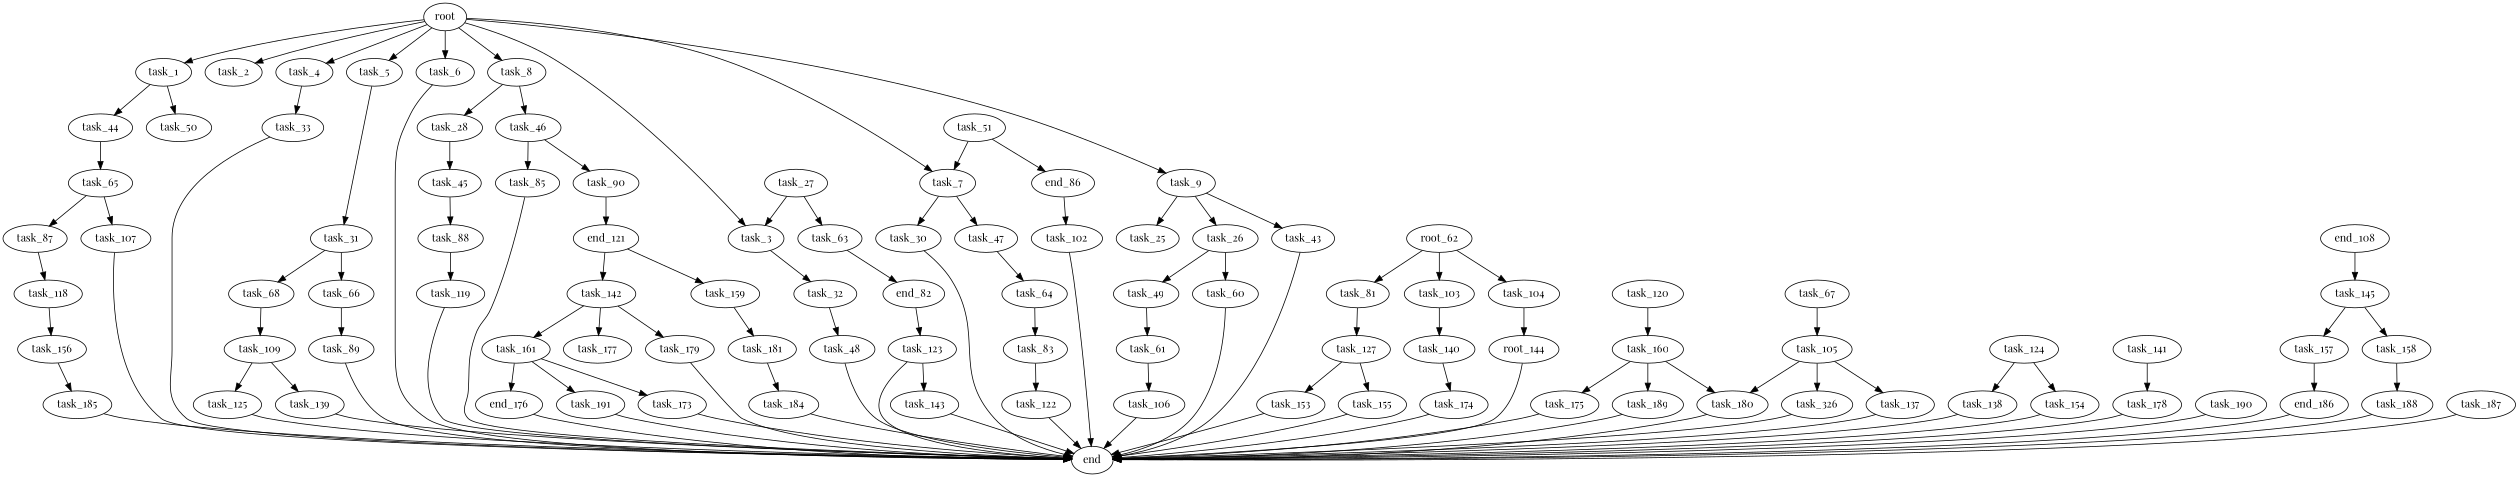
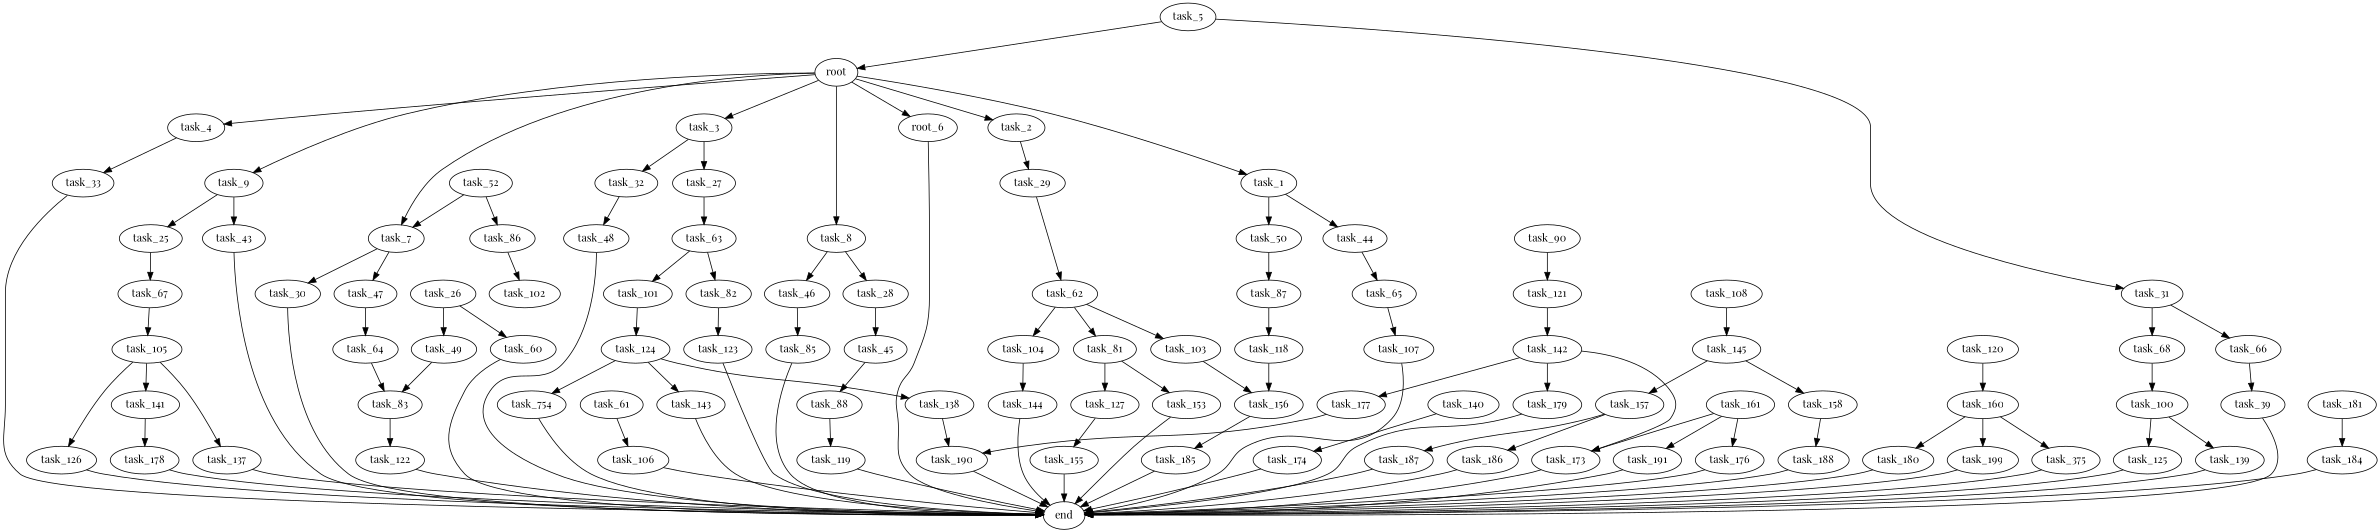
edge "root" -> "task_5": reversed
node "task_6": label "task_6" -> "root_6"
node "task_51": label "task_51" -> "task_52"
edge "task_46" -> "task_90": removed
node "task_29": added
node "end_86": label "end_86" -> "task_86"
edge "task_65" -> "task_87": now "task_50" -> "task_87"
edge "task_27" -> "task_3": reversed
edge "task_9" -> "task_26": removed
node "end_121": label "end_121" -> "task_121"
node "root_62": label "root_62" -> "task_62"
node "end_108": label "end_108" -> "task_108"
edge "task_25" -> "task_67": added
node "task_101": added
node "task_159": removed
node "end_82": label "end_82" -> "task_82"
edge "task_49" -> "task_61": now "task_49" -> "task_83"
edge "task_103" -> "task_140": now "task_103" -> "task_156"
edge "task_142" -> "task_161": now "task_142" -> "task_173"
edge "task_102" -> "end": removed
node "task_109": label "task_109" -> "task_100"
node "task_89": label "task_89" -> "task_39"
node "root_144": label "root_144" -> "task_144"
edge "task_123" -> "task_143": now "task_124" -> "task_143"
edge "task_127" -> "task_153": now "task_81" -> "task_153"
edge "task_105" -> "task_180": now "task_105" -> "task_141"
node "end_176": label "end_176" -> "task_176"
node "task_175": label "task_175" -> "task_375"
node "task_189": label "task_189" -> "task_199"
node "task_326": label "task_326" -> "task_126"
node "task_154": label "task_154" -> "task_754"
node "end_186": label "end_186" -> "task_186"
edge "task_157" -> "task_187": added
edge "task_177" -> "task_190": added
edge "task_138" -> "end": now "task_138" -> "task_190"
